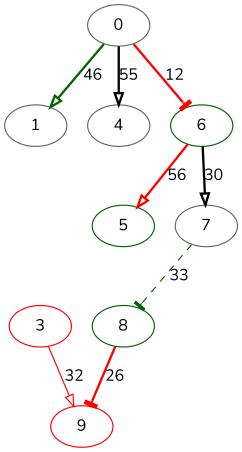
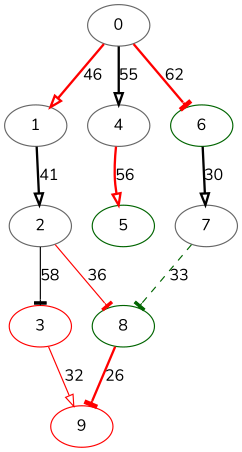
edge "0" -> "1": color darkgreen -> red
edge "0" -> "6": label "12" -> "62"
edge "6" -> "5": now "4" -> "5"
node "2": added
